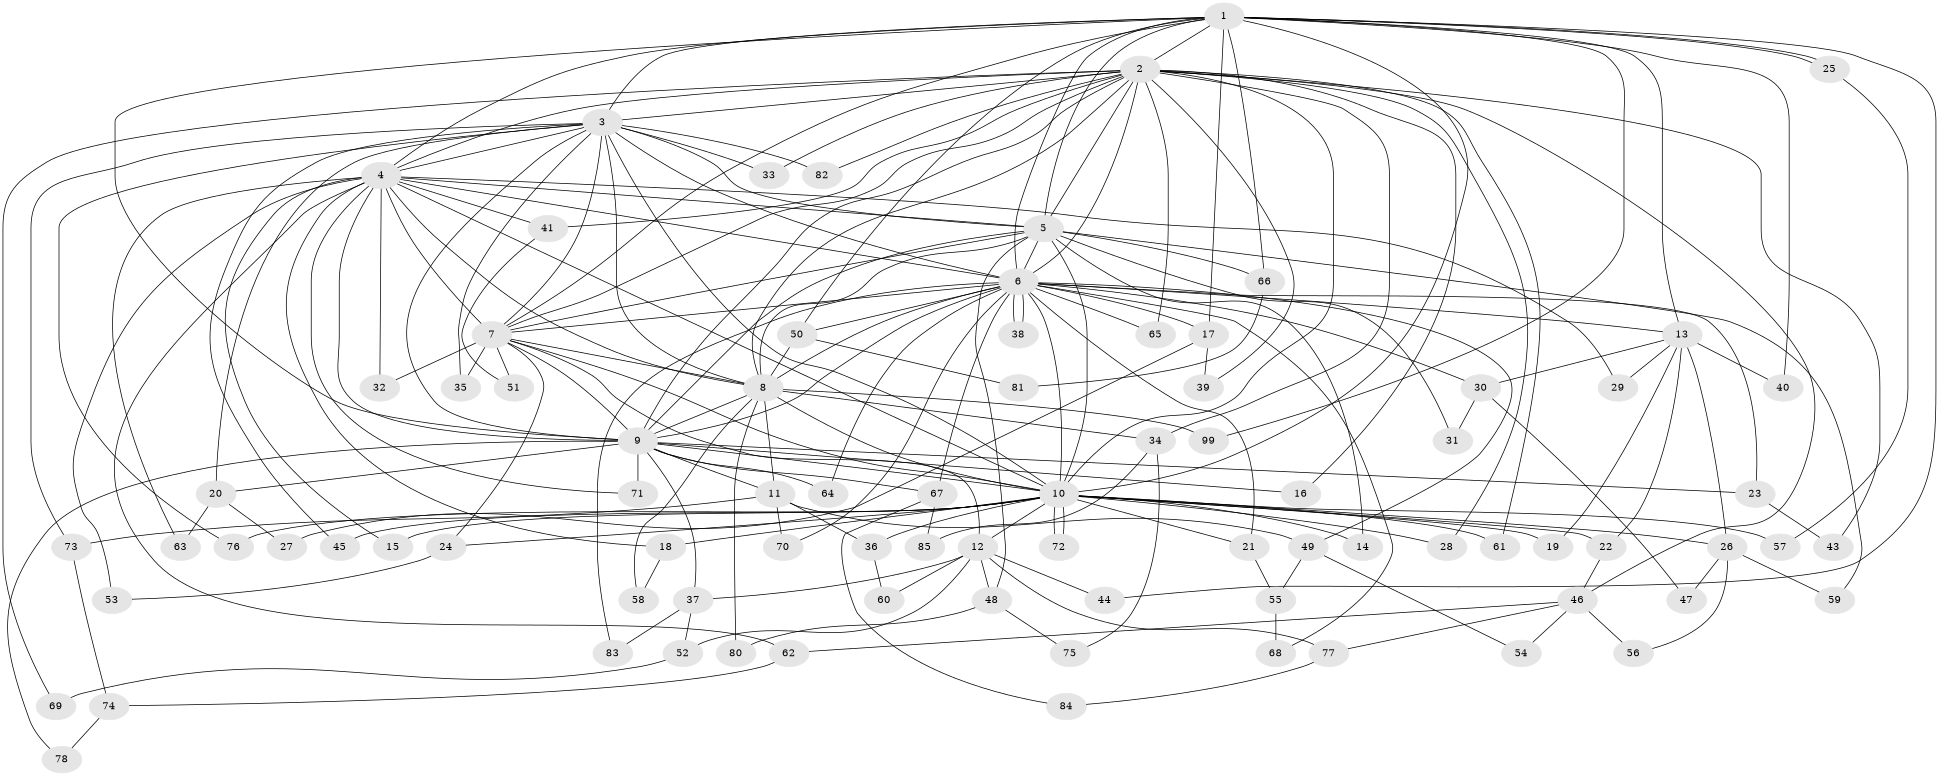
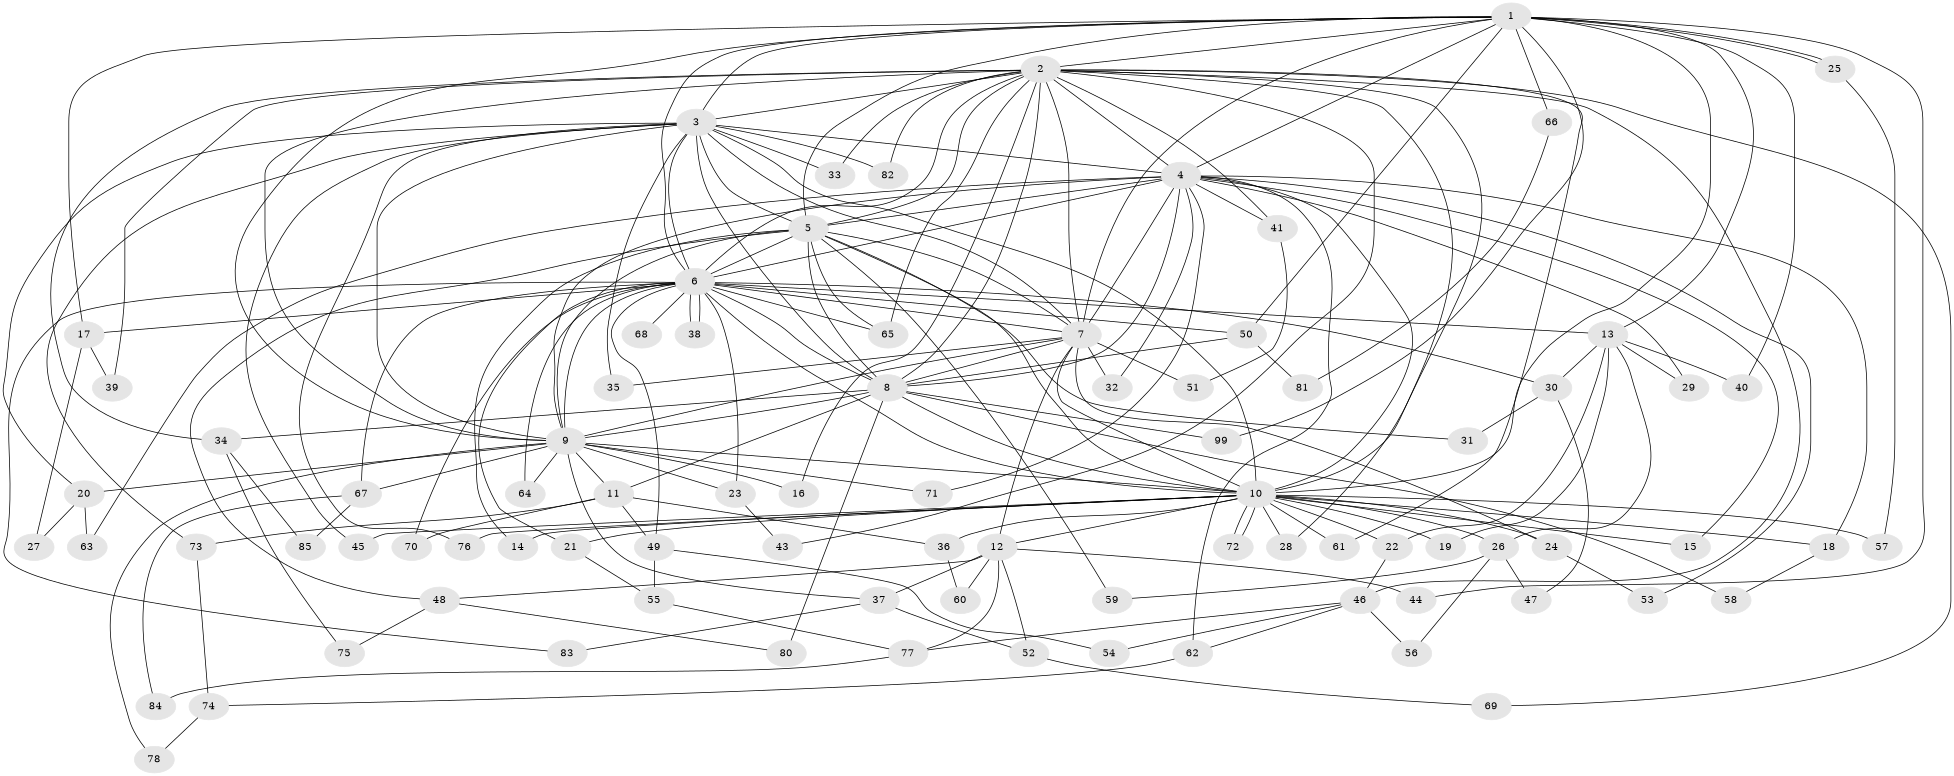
edge "5" -- "66": now "5" -- "65"
edge "55" -- "68": now "55" -- "77"
